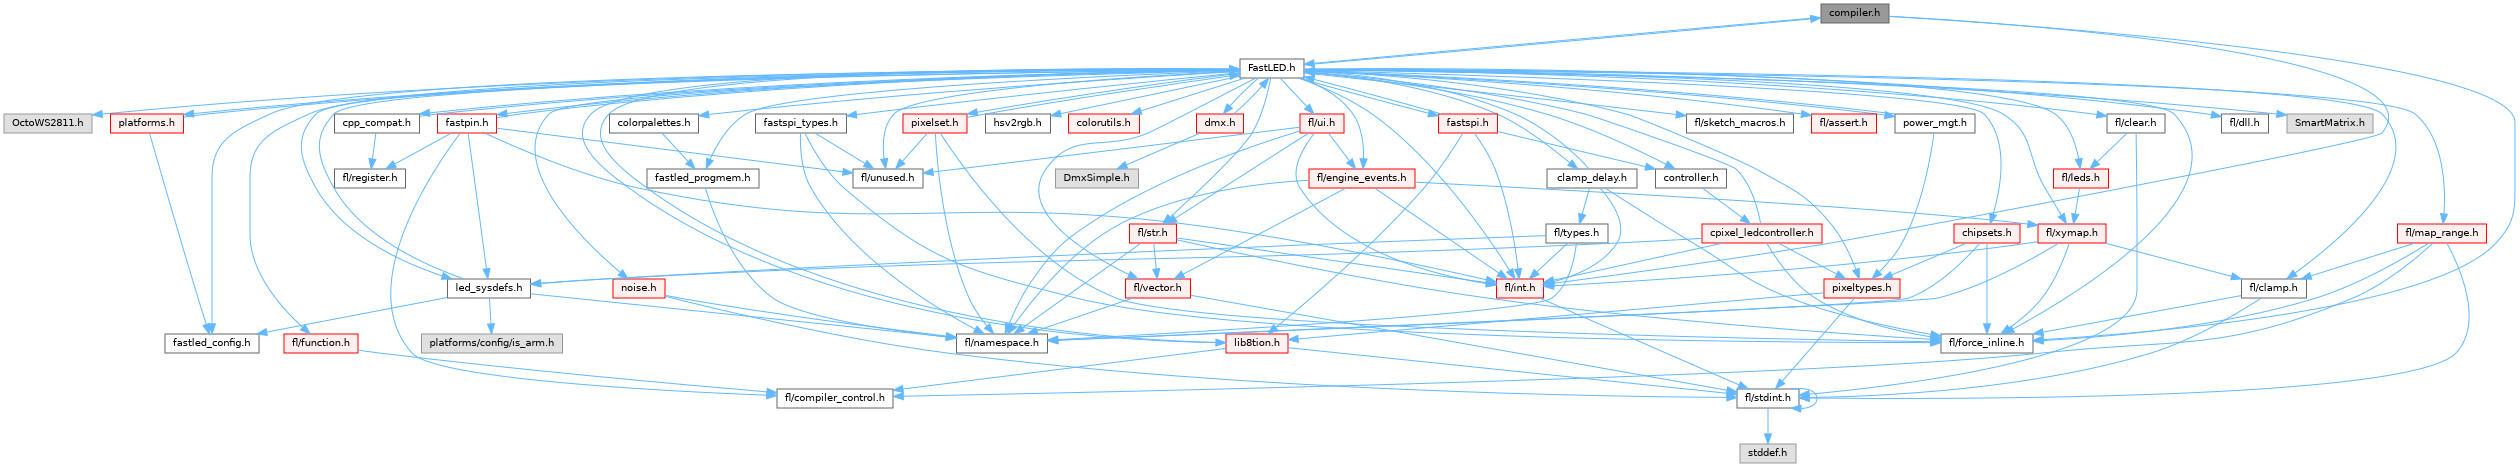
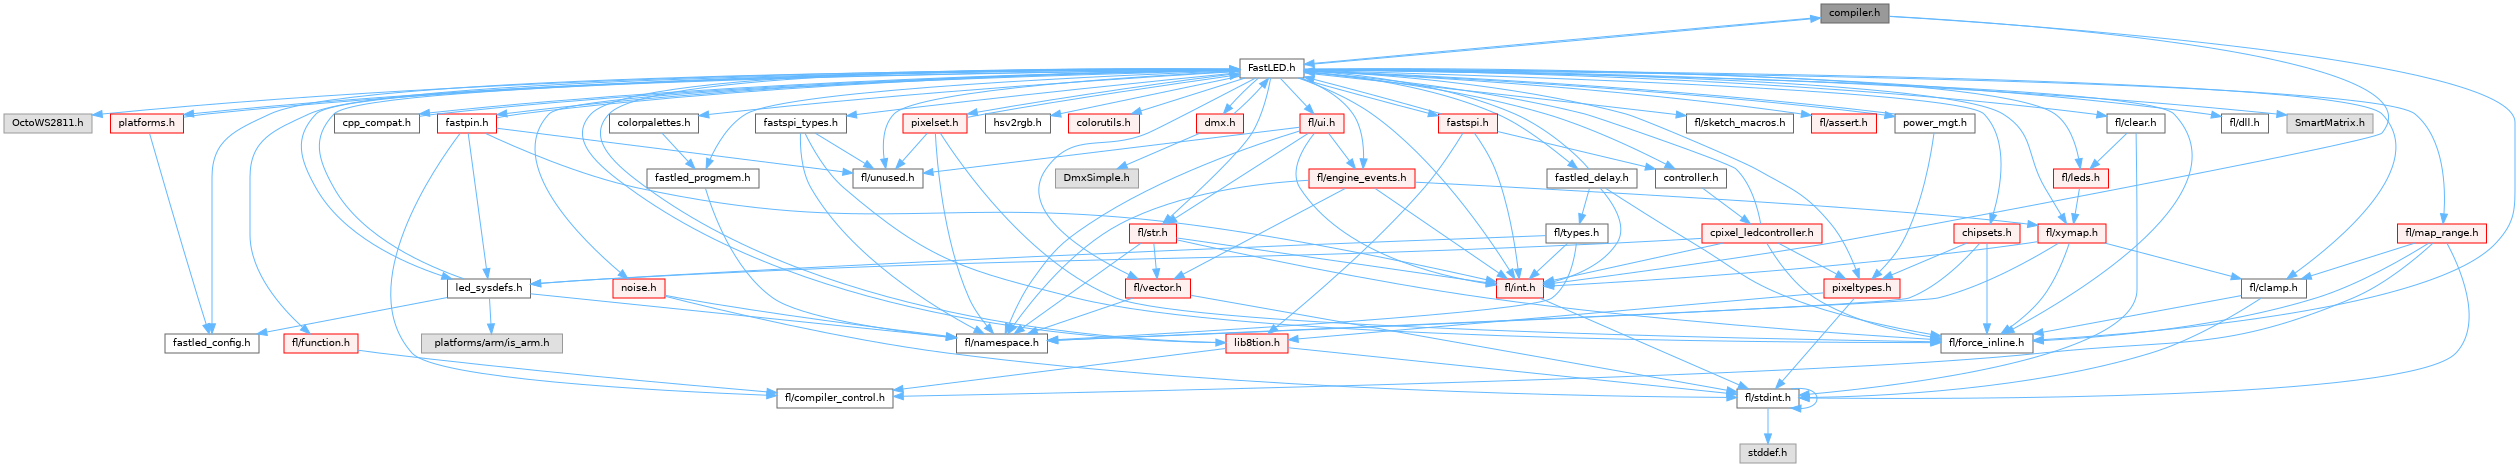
node "fl/register.h": removed
node "clamp_delay.h": label "clamp_delay.h" -> "fastled_delay.h"
node "platforms/config/is_arm.h": label "platforms/config/is_arm.h" -> "platforms/arm/is_arm.h"
